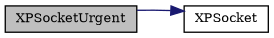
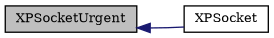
edge "XPSocketUrgent" -> "XPSocket": reversed
